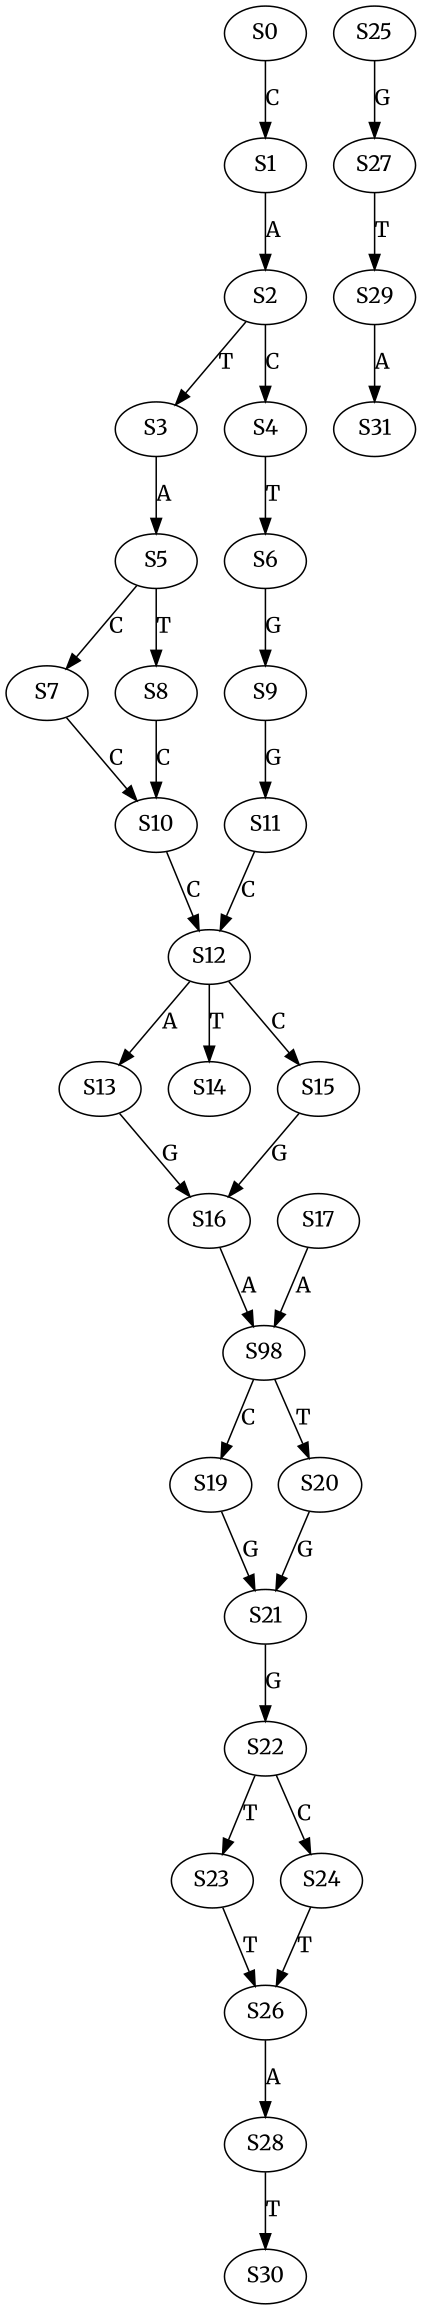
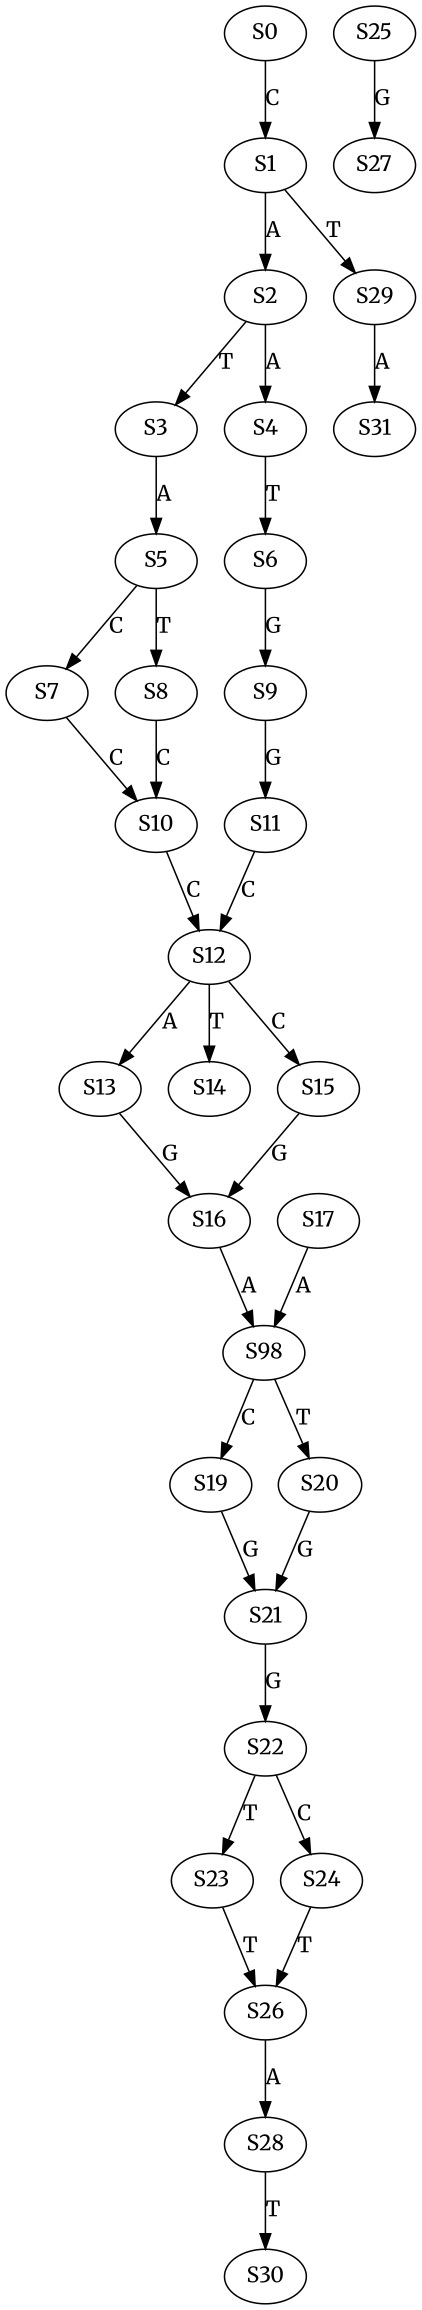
edge "S27" -> "S29": now "S1" -> "S29"
edge "S2" -> "S4": label "C" -> "A"
